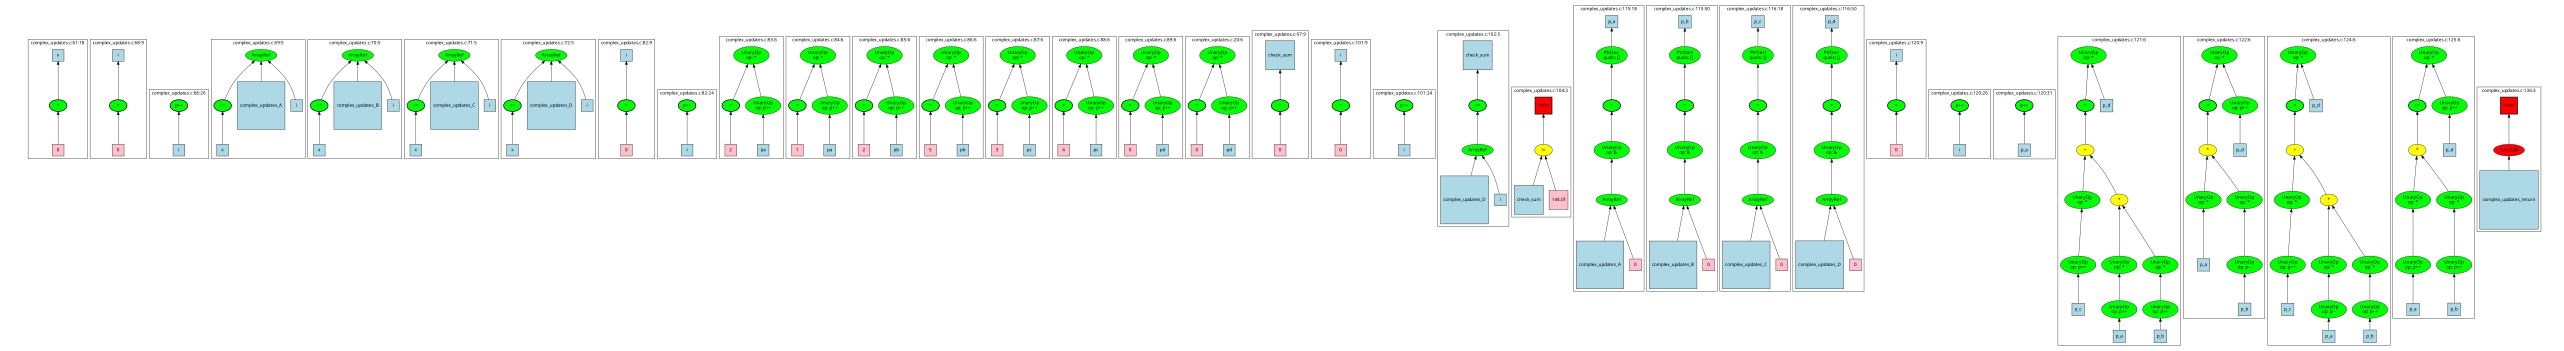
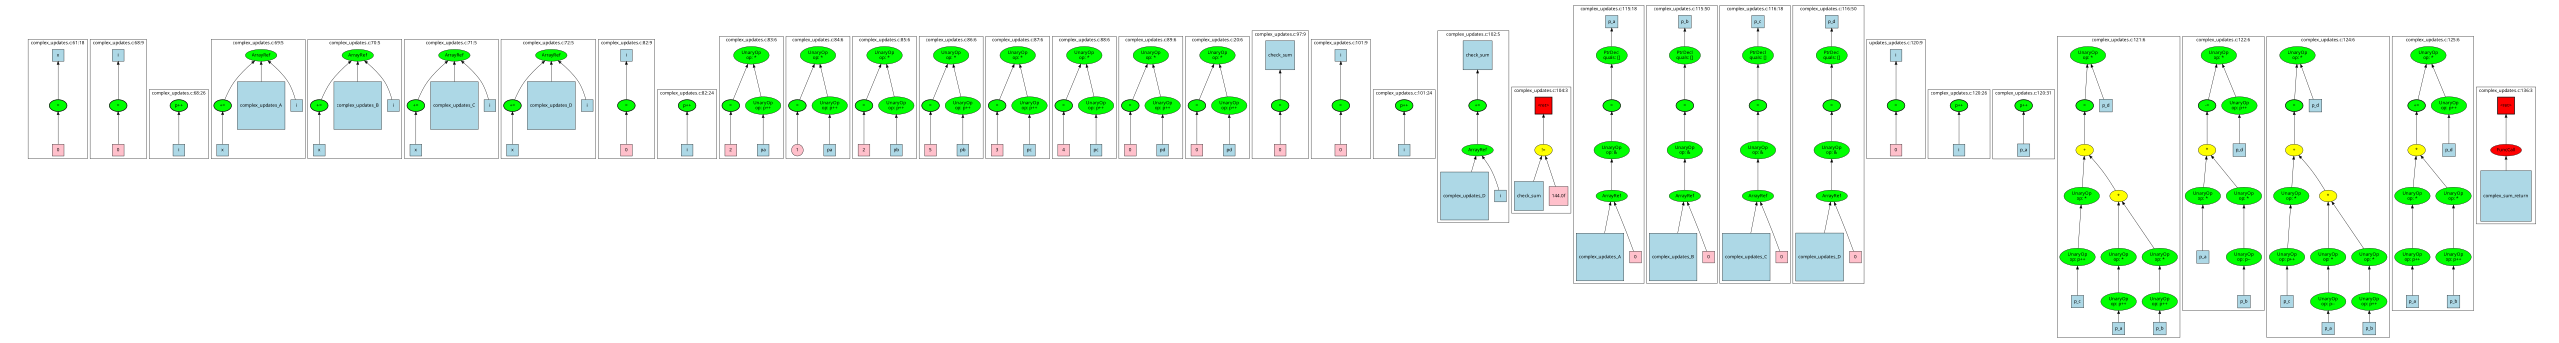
cluster "complex_updates.c:120:9": label "complex_updates.c:120:9" -> "updates_updates.c:120:9"
node "1": shape square -> ellipse
node "complex_updates_return": label "complex_updates_return" -> "complex_sum_return"
